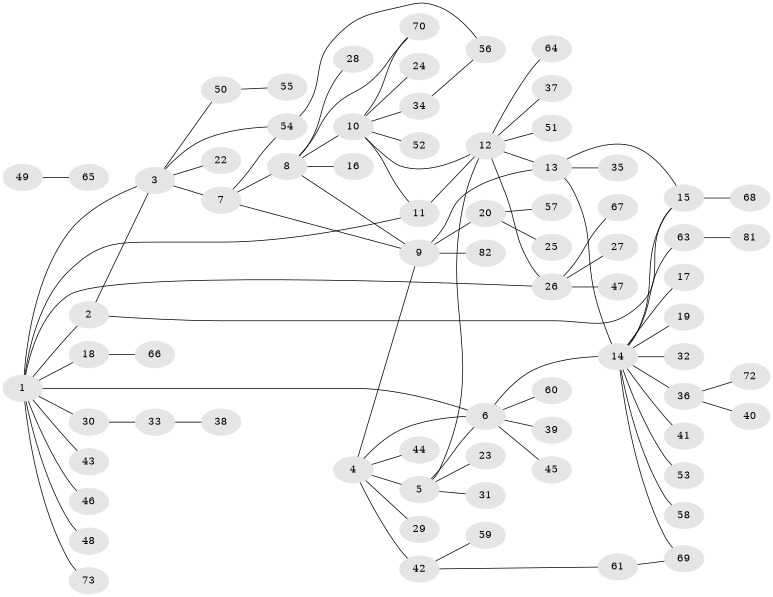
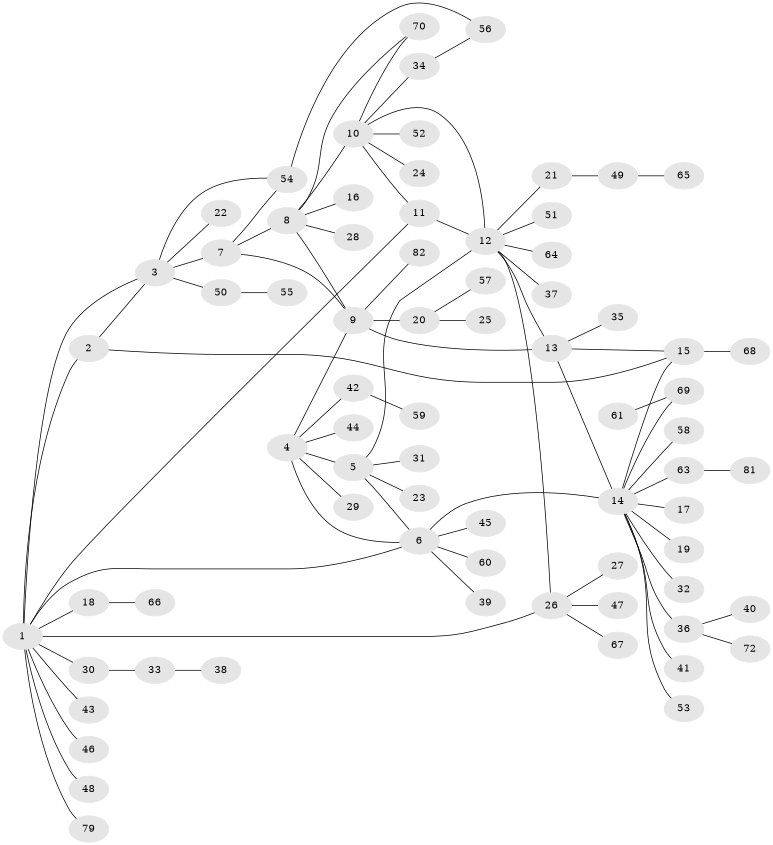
node "21": added
edge "61" -- "42": removed
node "73": label "73" -> "79"
